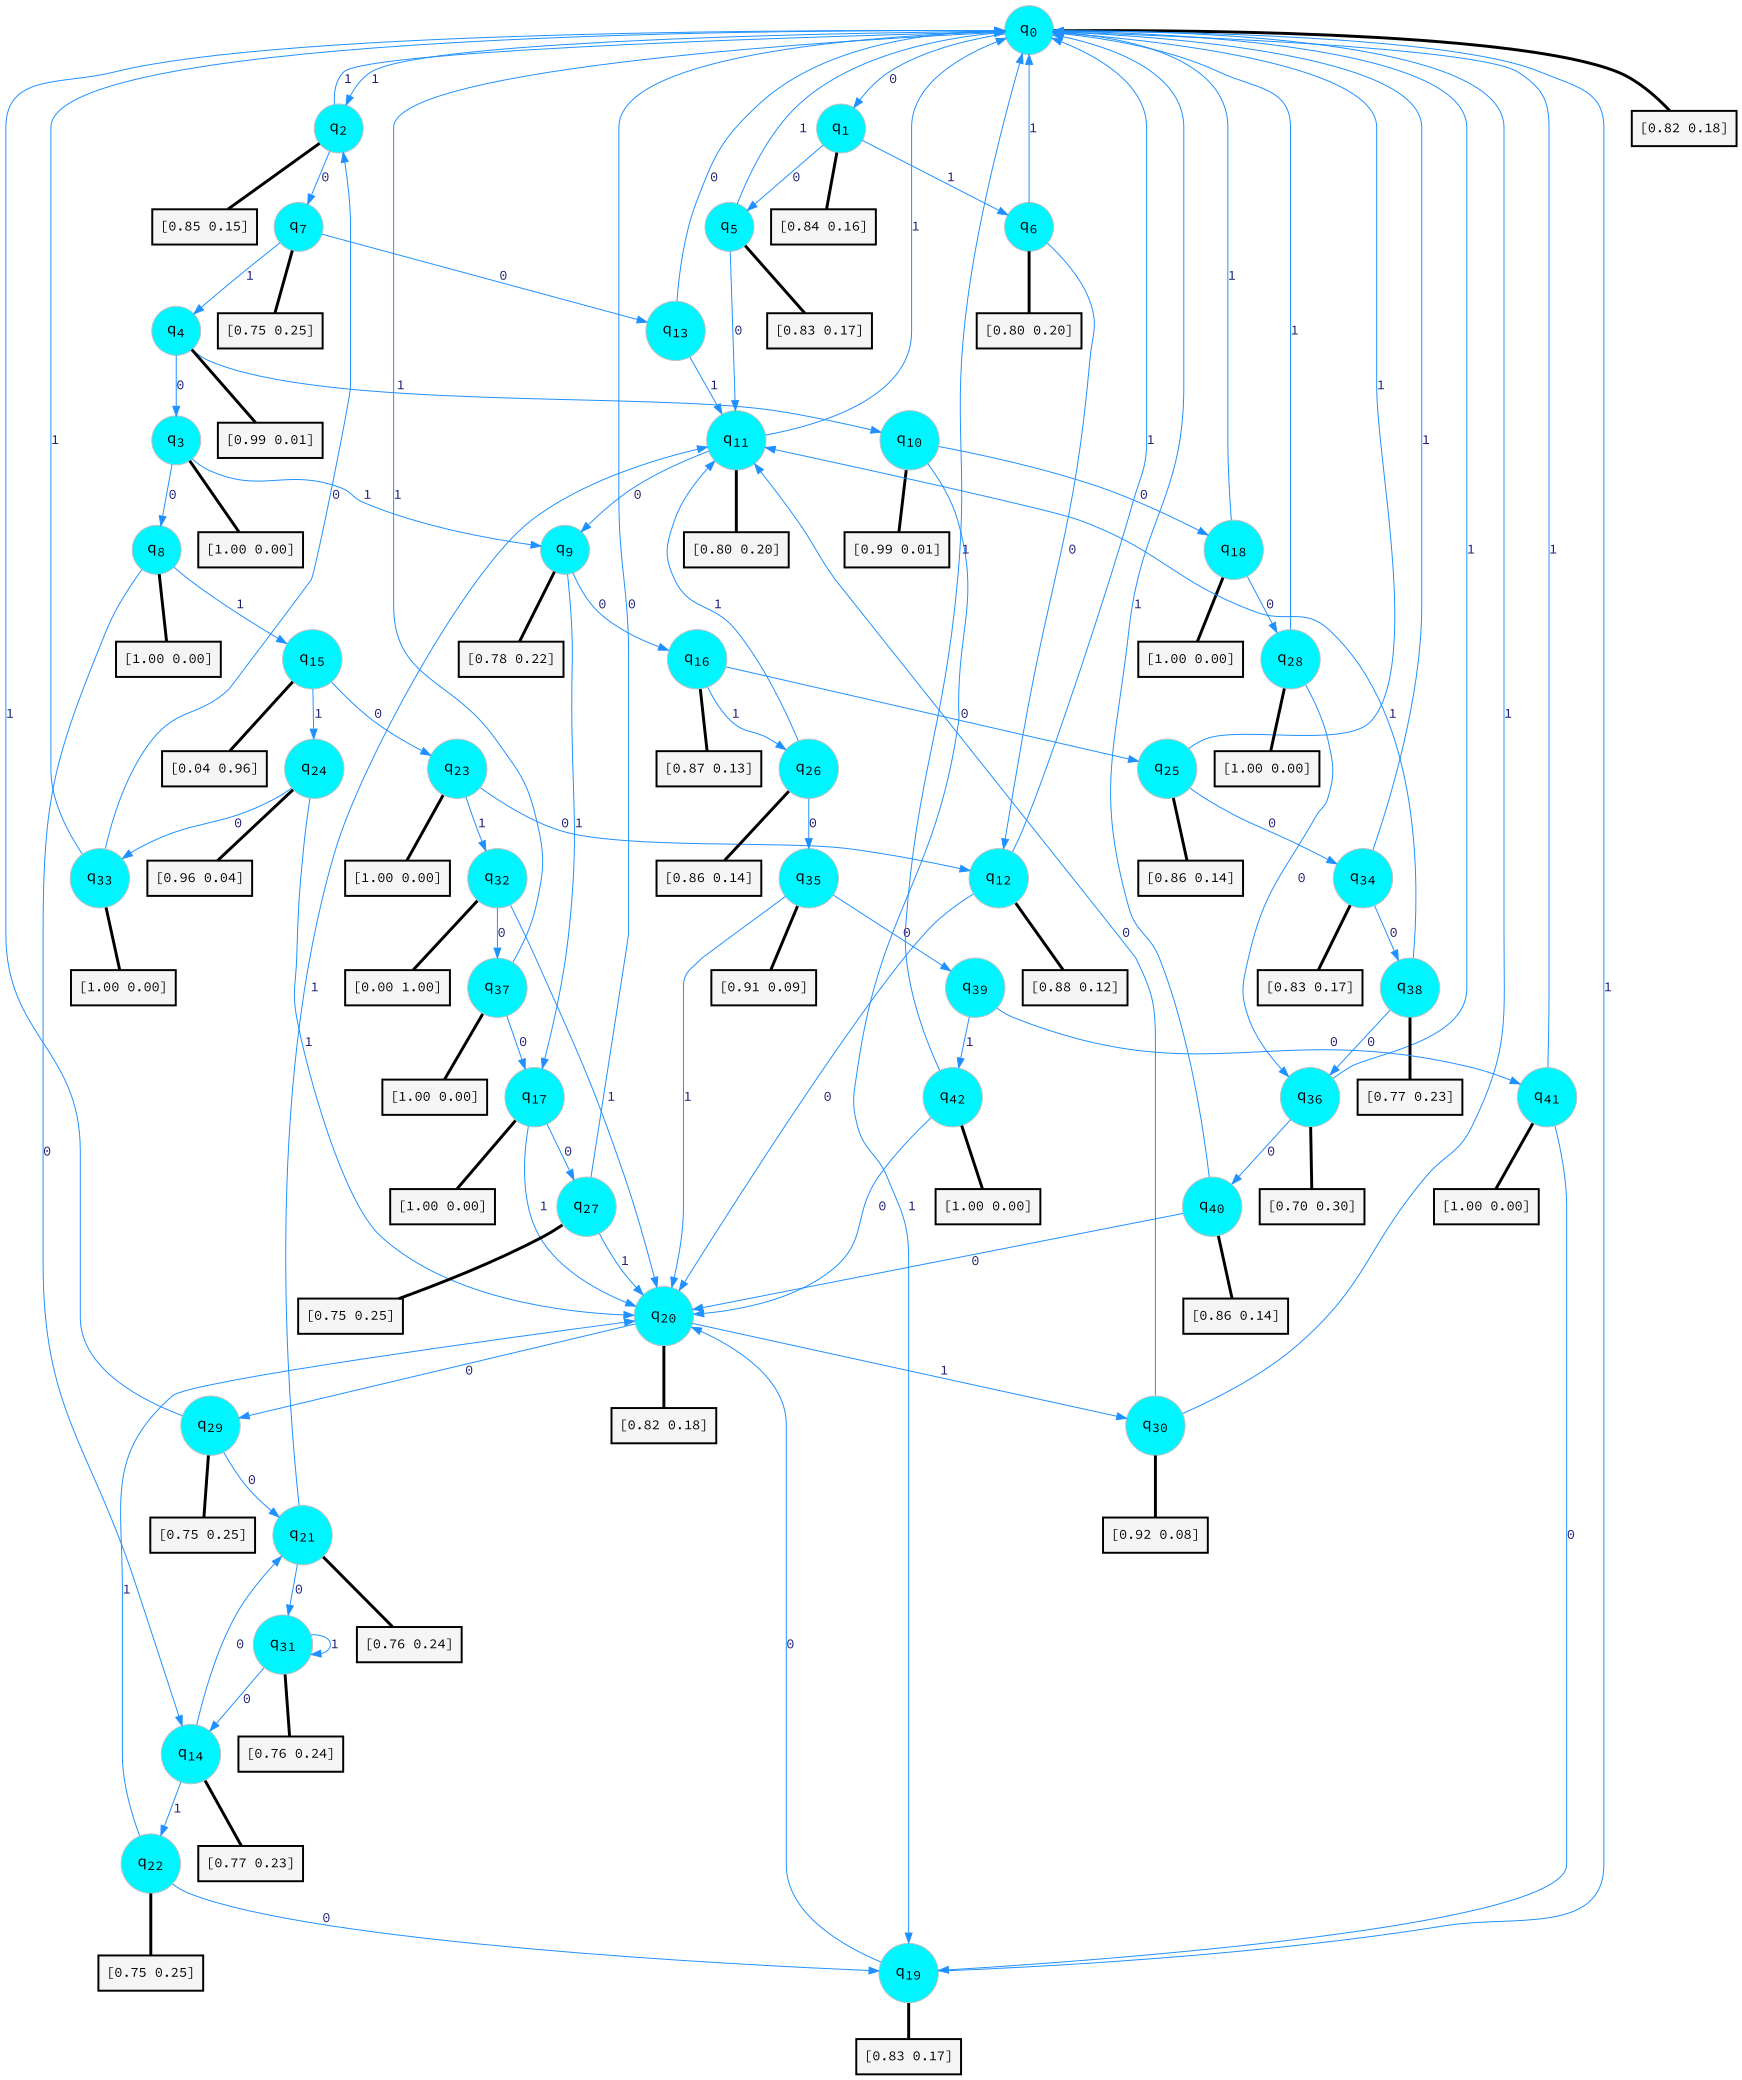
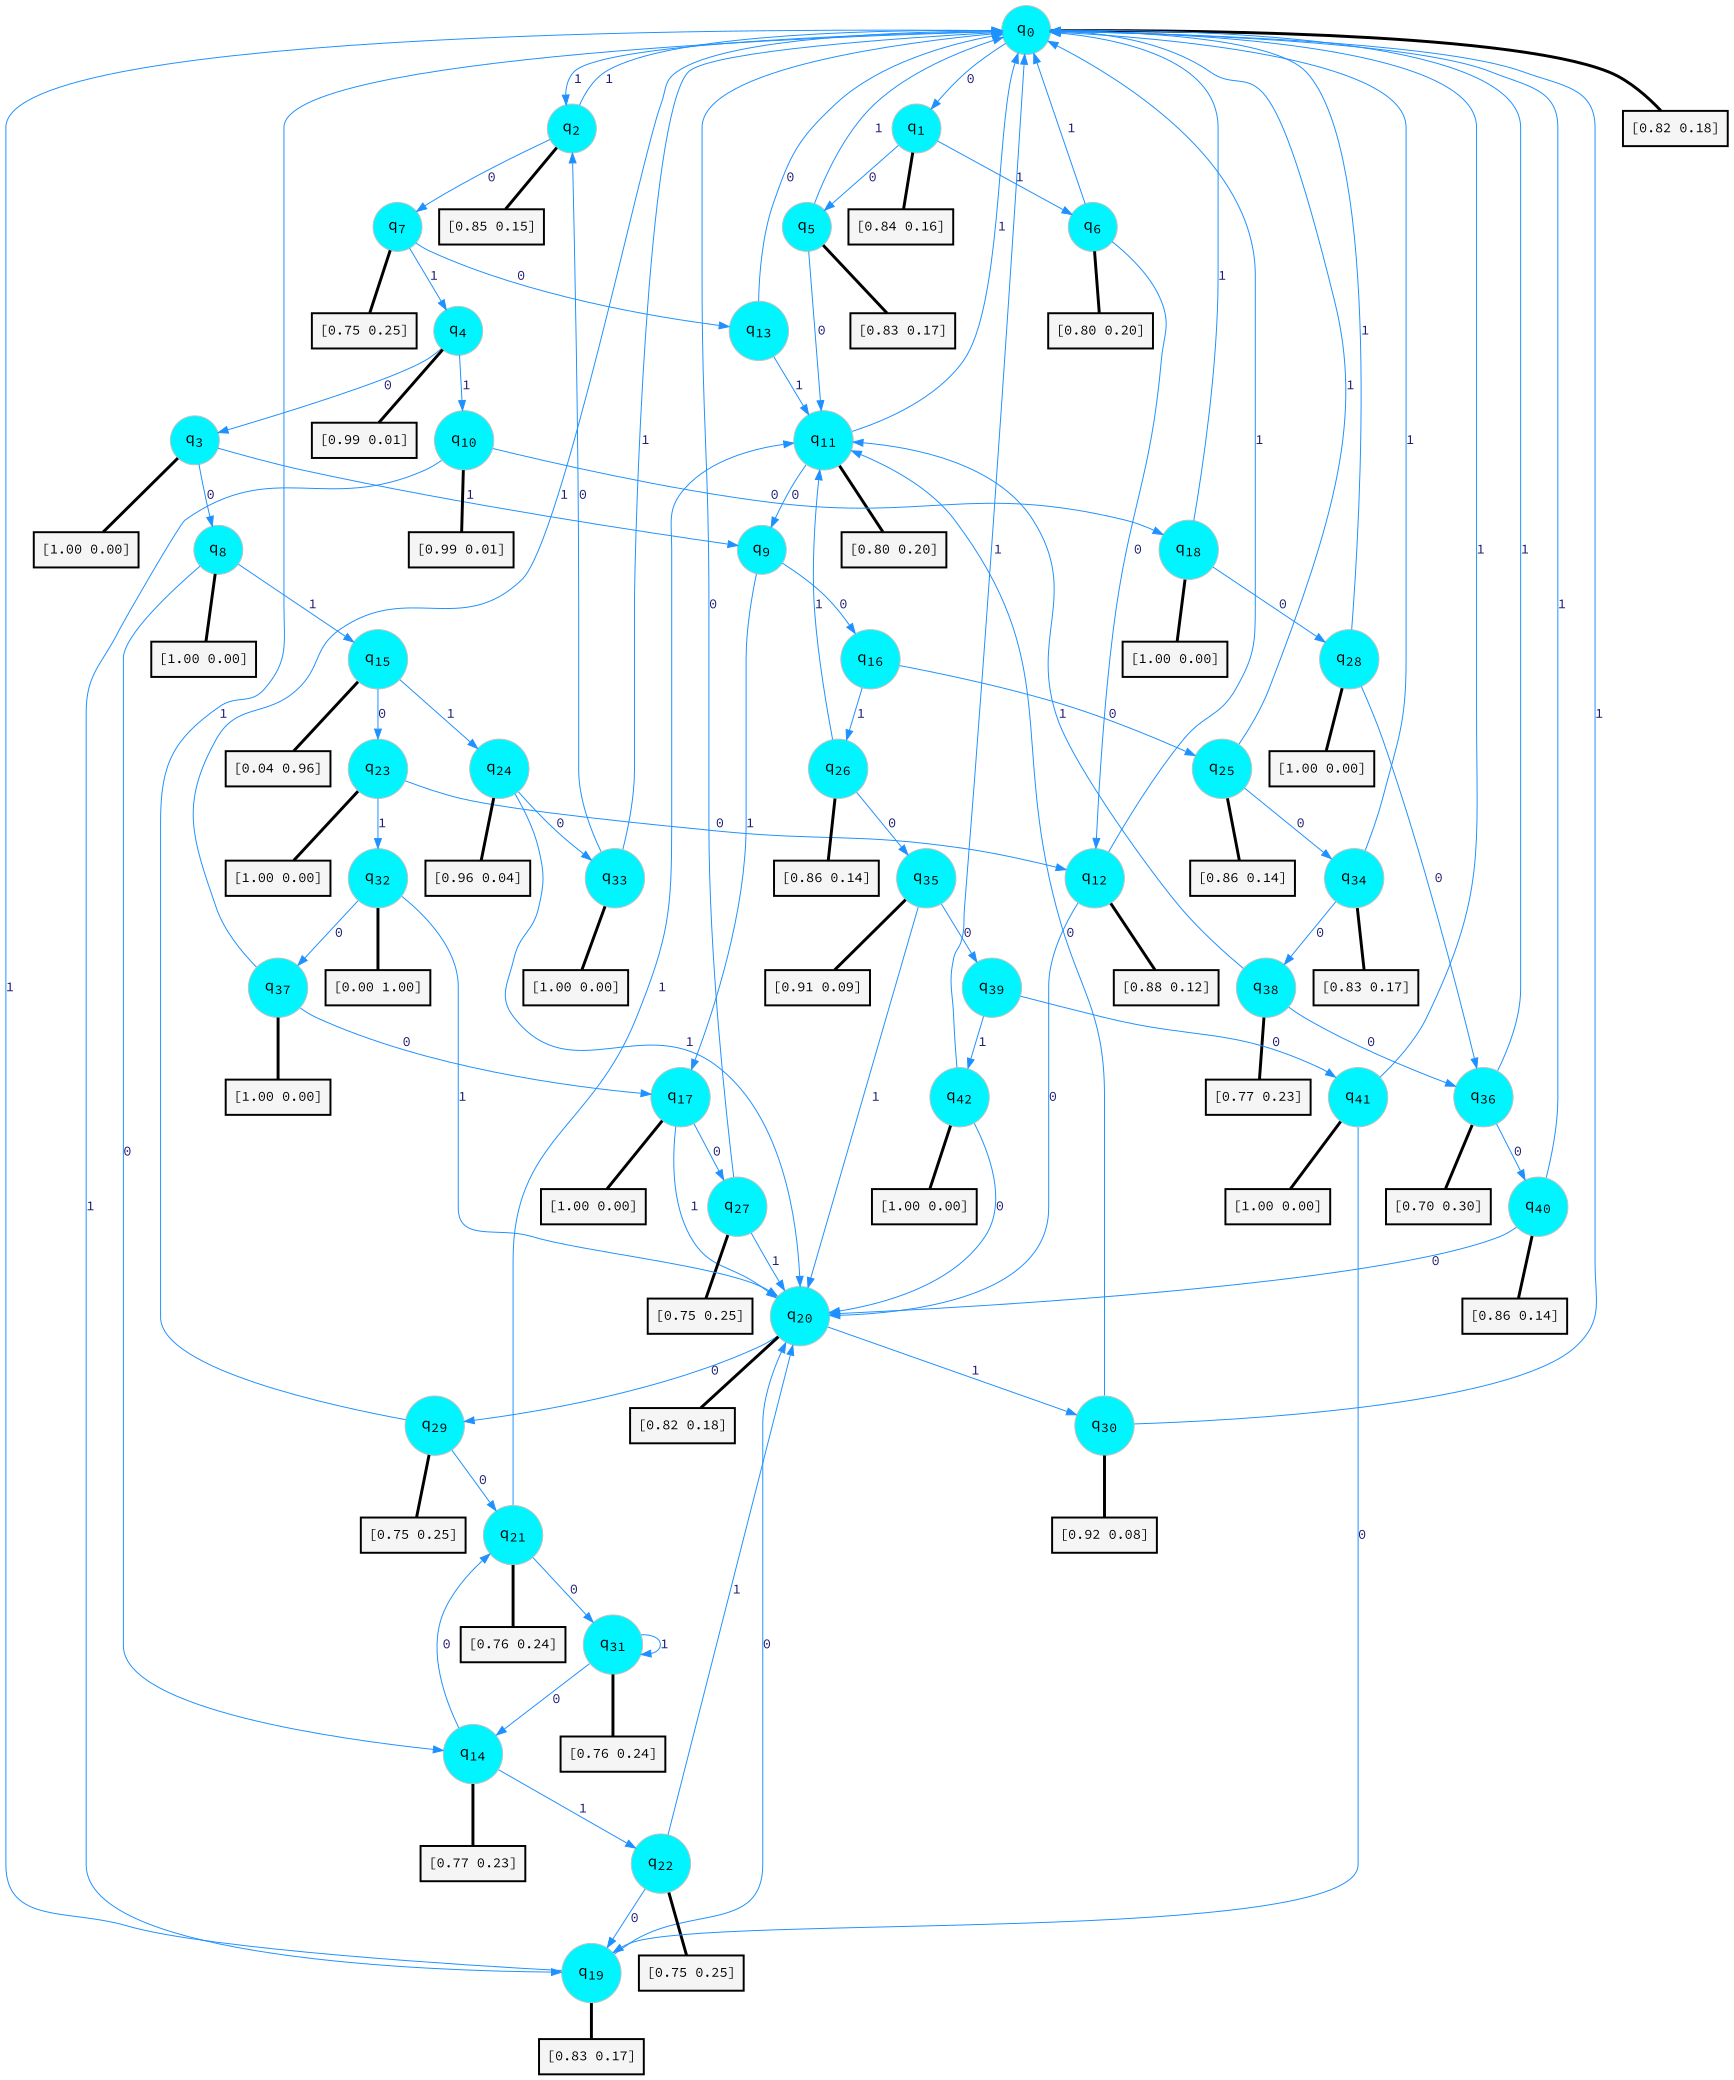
node "[0.78 0.22]": removed
node "[0.87 0.13]": removed
